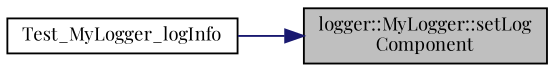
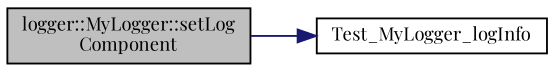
edge "Test_MyLogger_logInfo" -> "logger::MyLogger::setLog Component": reversed
